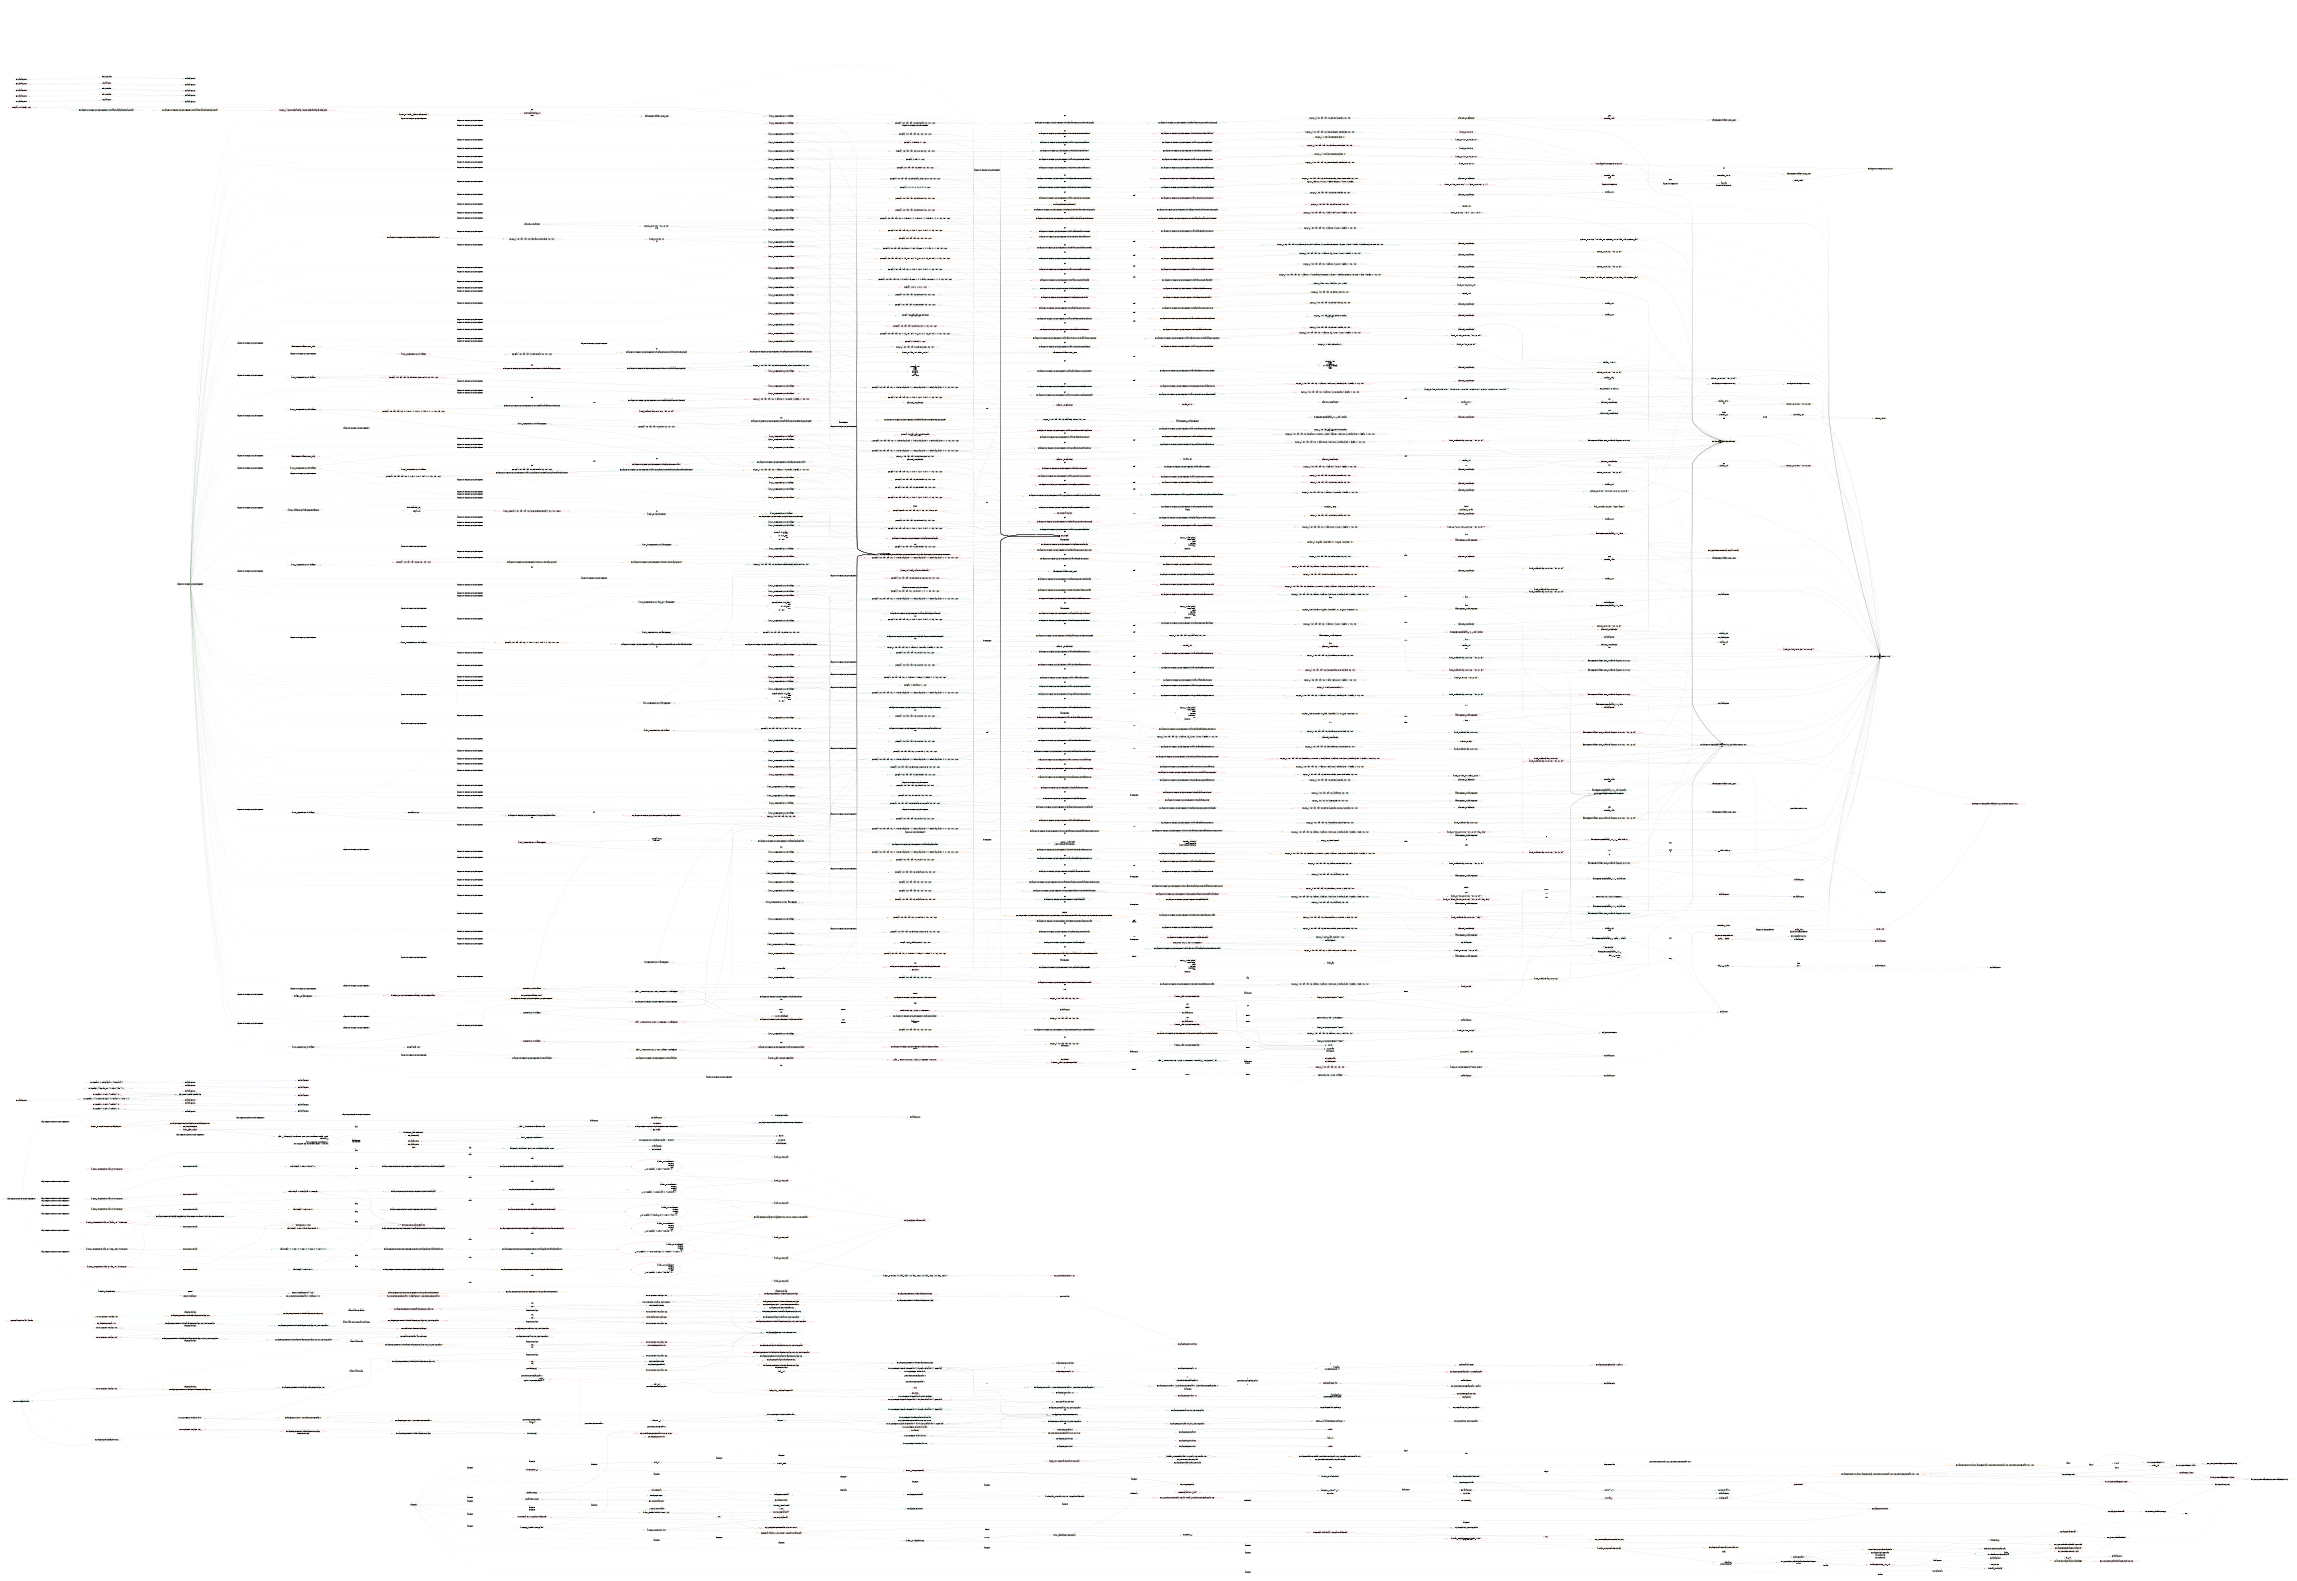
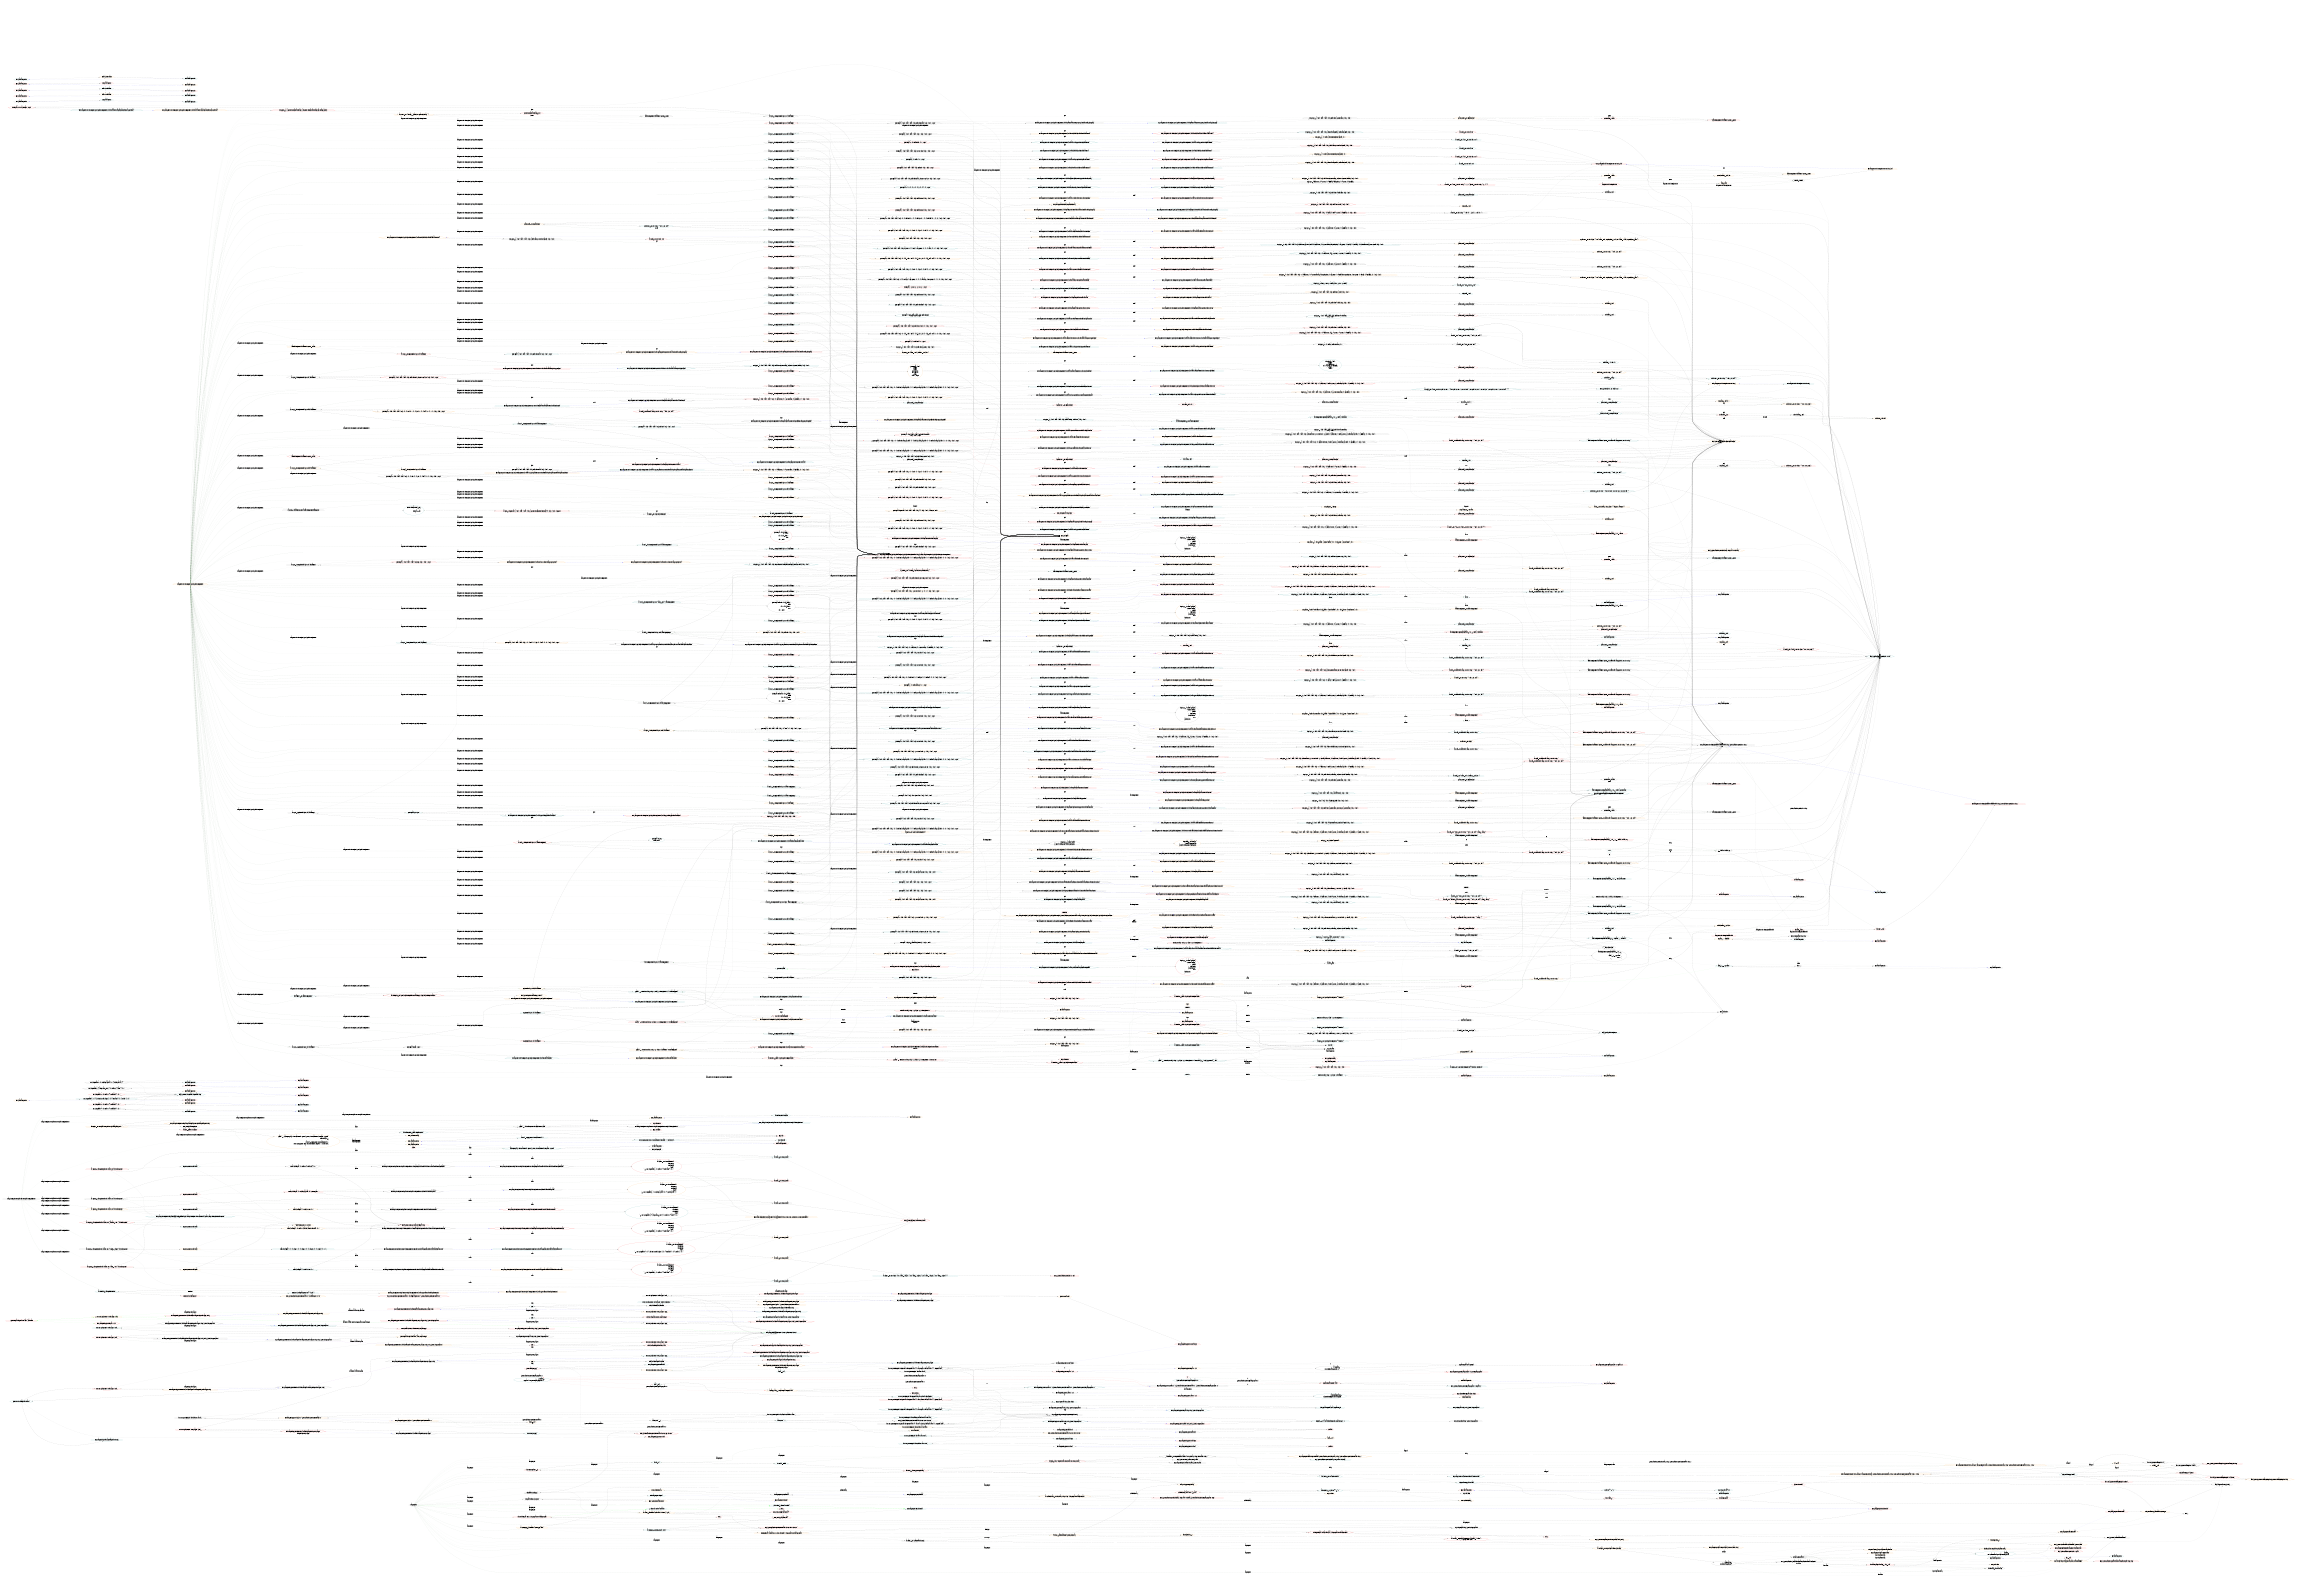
edge "dynamic subModel = new ExpandoObject()" -> "subModel.Name = ''Bob''": label "subModel" -> "user3"
node "string input = @''<h1>Hello @Context.User.Username;</h1>''": removed
